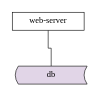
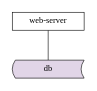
node "db": moved (51, 75) -> (48, 69)
